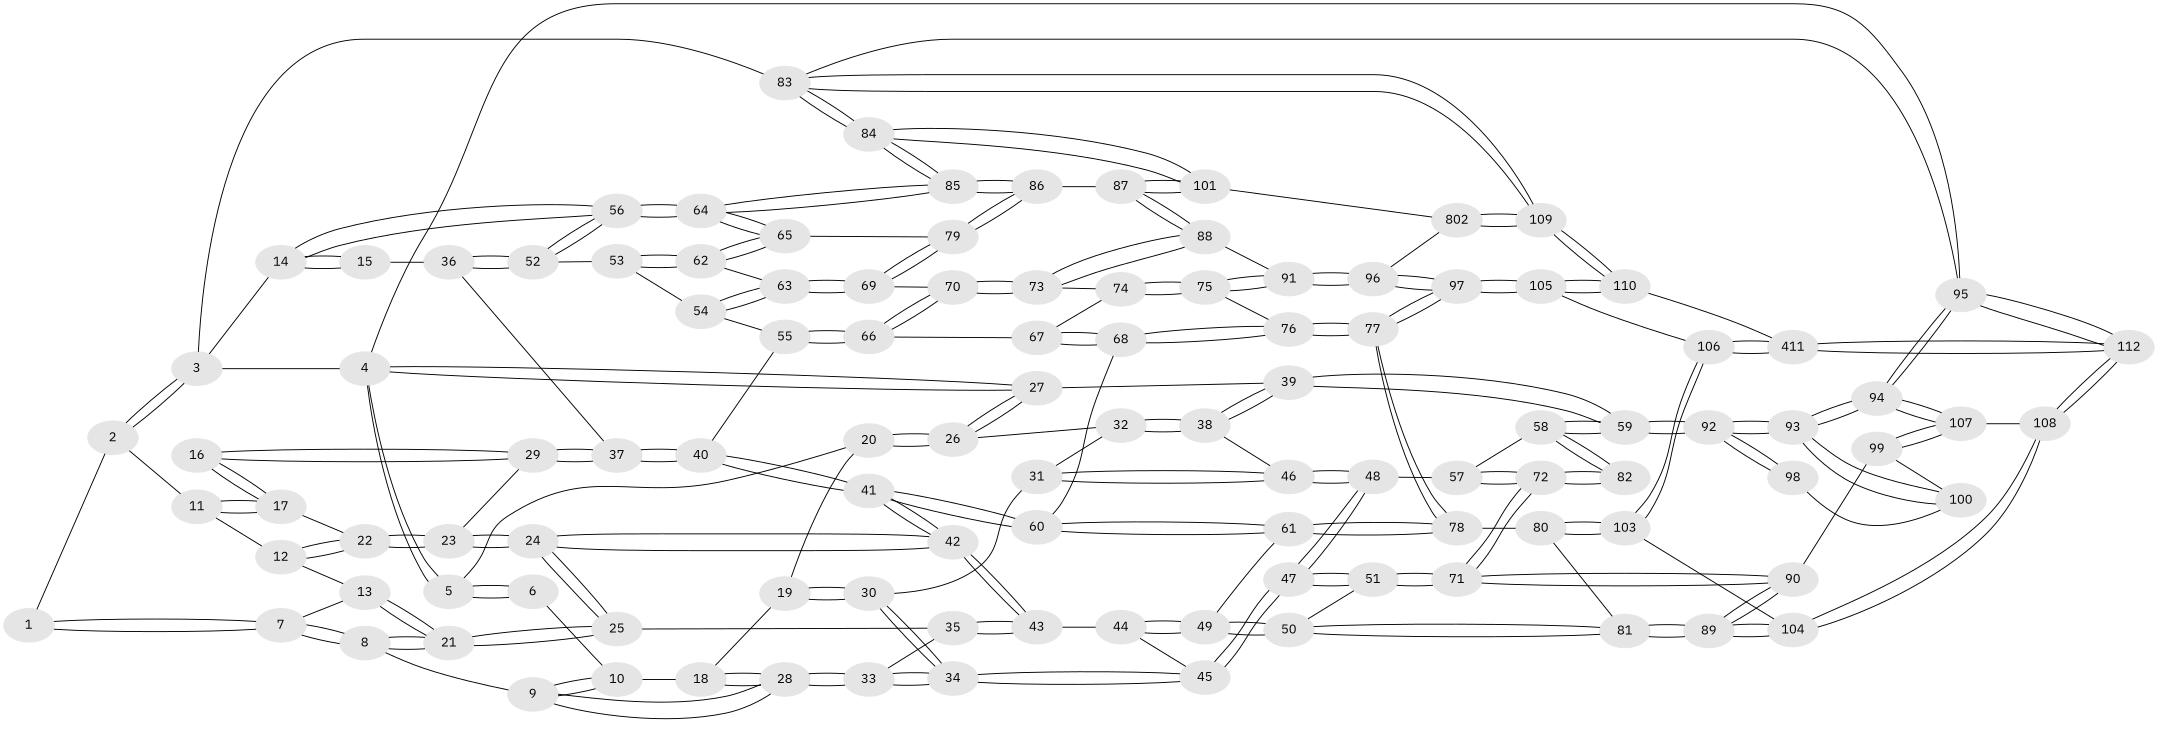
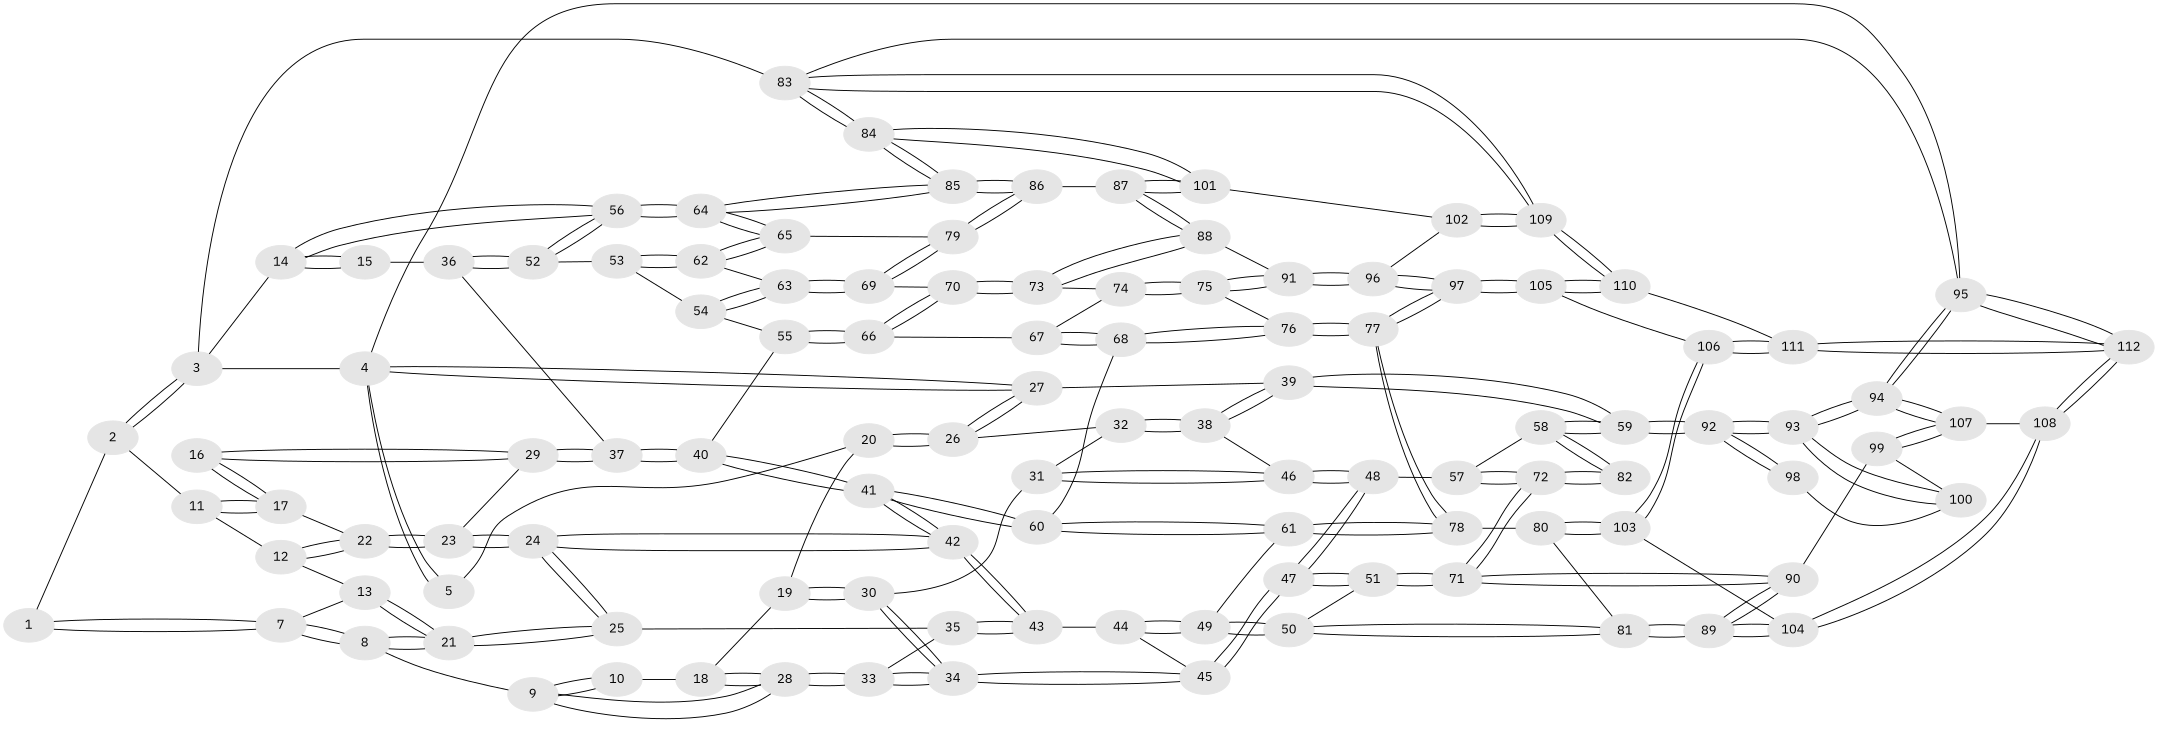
node "802": label "802" -> "102"
node "411": label "411" -> "111"
node "6": removed
